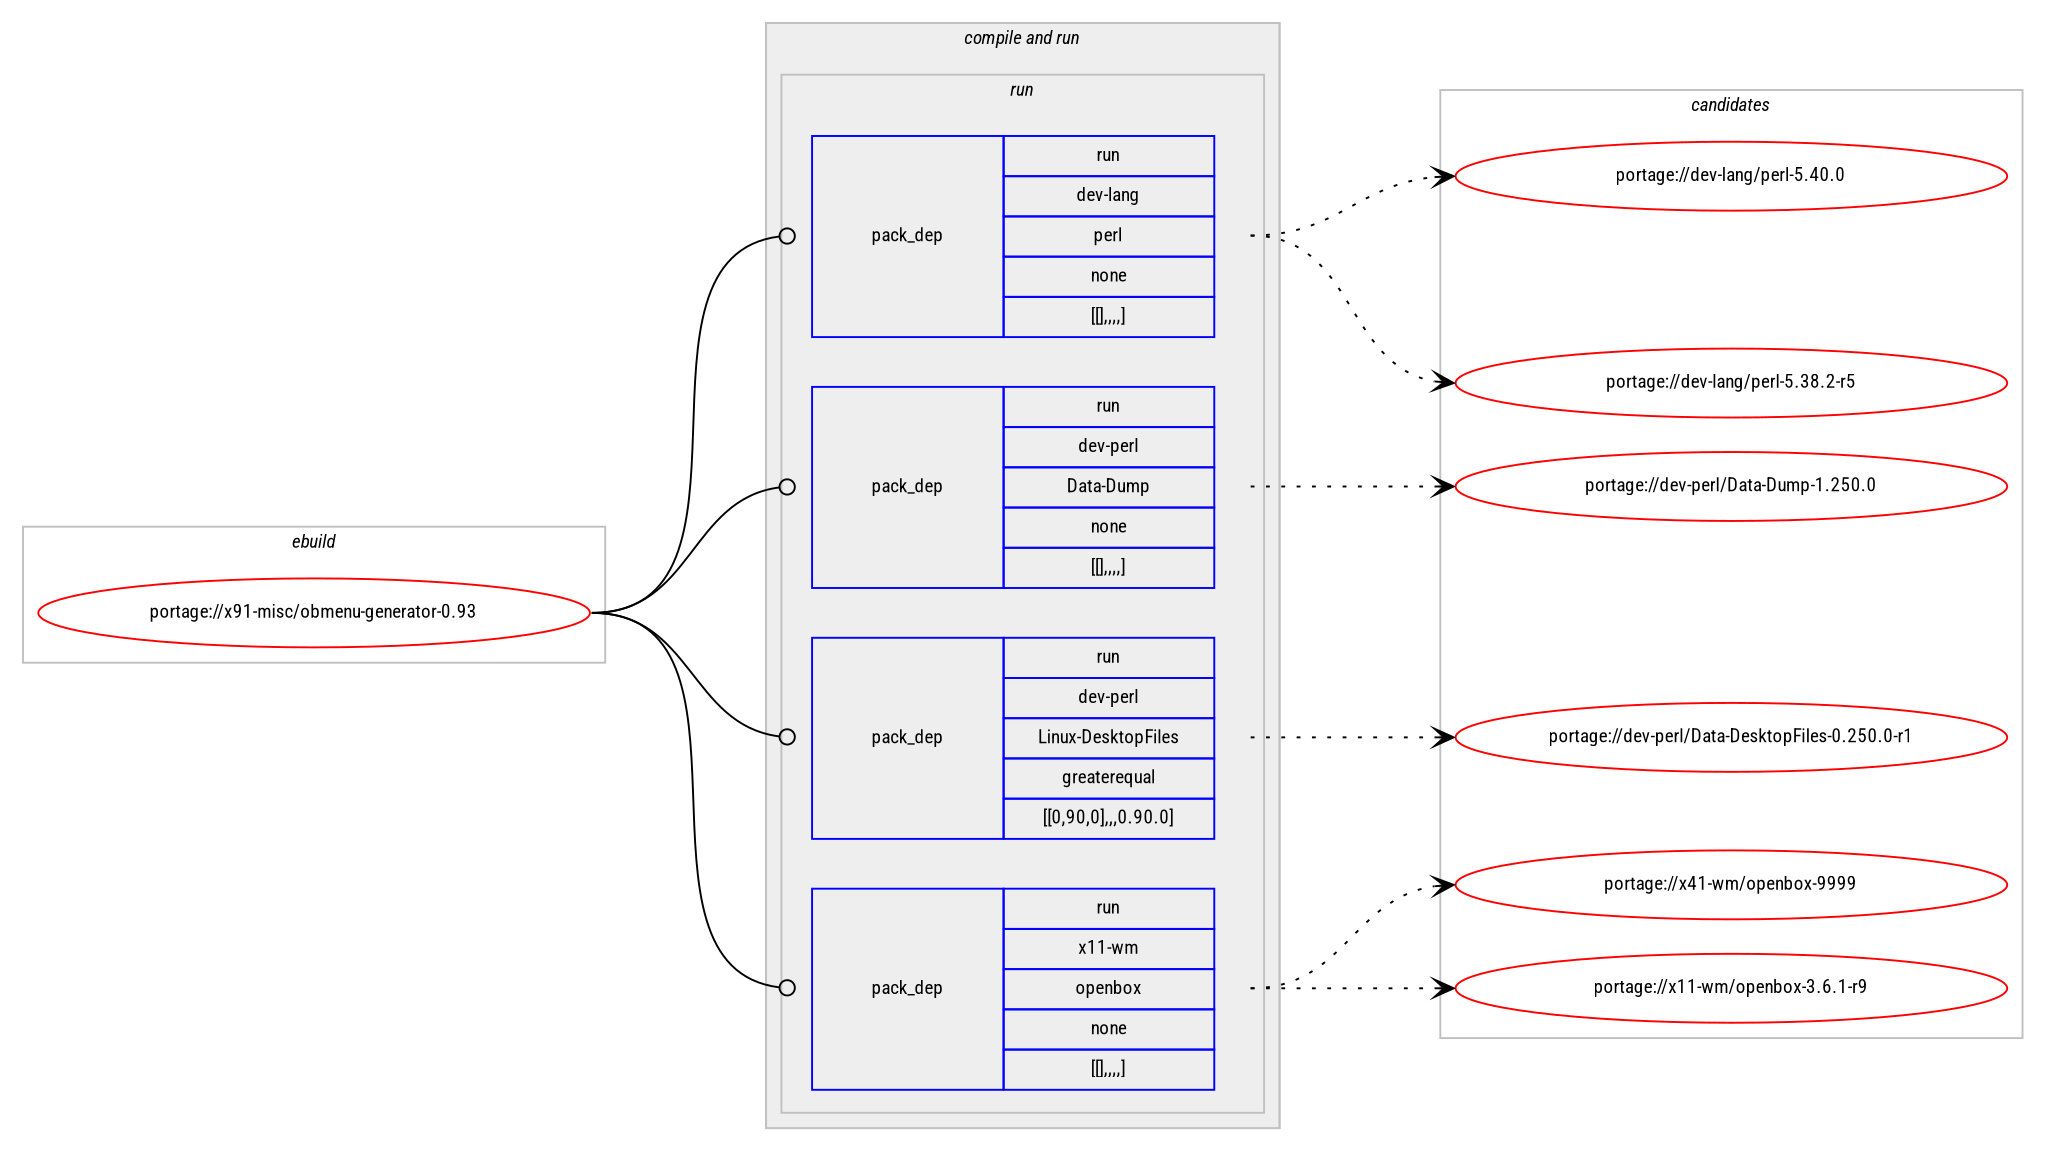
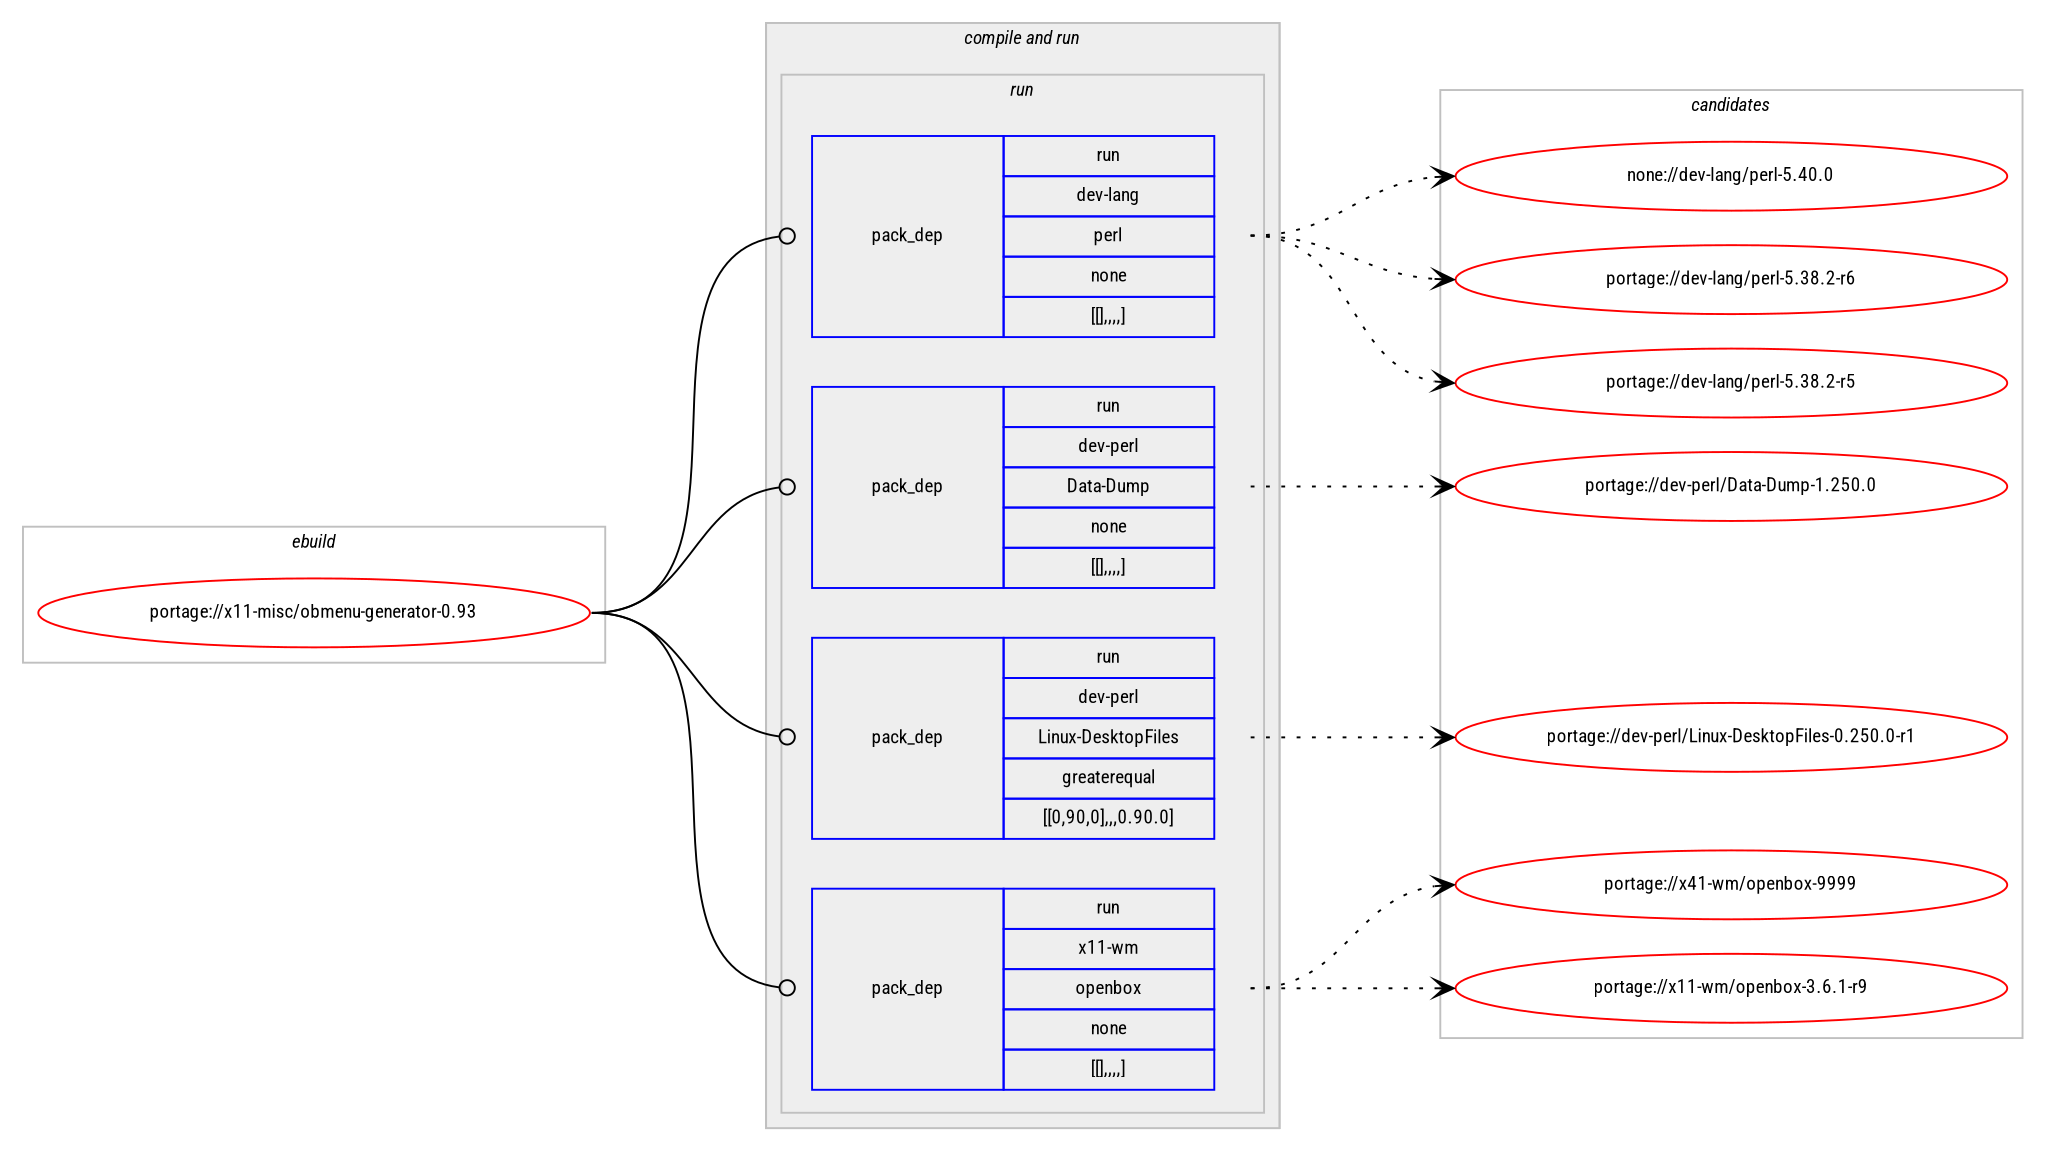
node "portage://dev-lang/perl-5.40.0": label "portage://dev-lang/perl-5.40.0" -> "none://dev-lang/perl-5.40.0"
node "portage://dev-lang/perl-5.38.2-r6": added
node "portage://x91-misc/obmenu-generator-0.93": label "portage://x91-misc/obmenu-generator-0.93" -> "portage://x11-misc/obmenu-generator-0.93"
node "portage://dev-perl/Data-DesktopFiles-0.250.0-r1": label "portage://dev-perl/Data-DesktopFiles-0.250.0-r1" -> "portage://dev-perl/Linux-DesktopFiles-0.250.0-r1"
